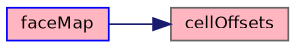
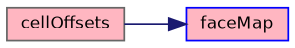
edge "faceMap" -> "cellOffsets": reversed
